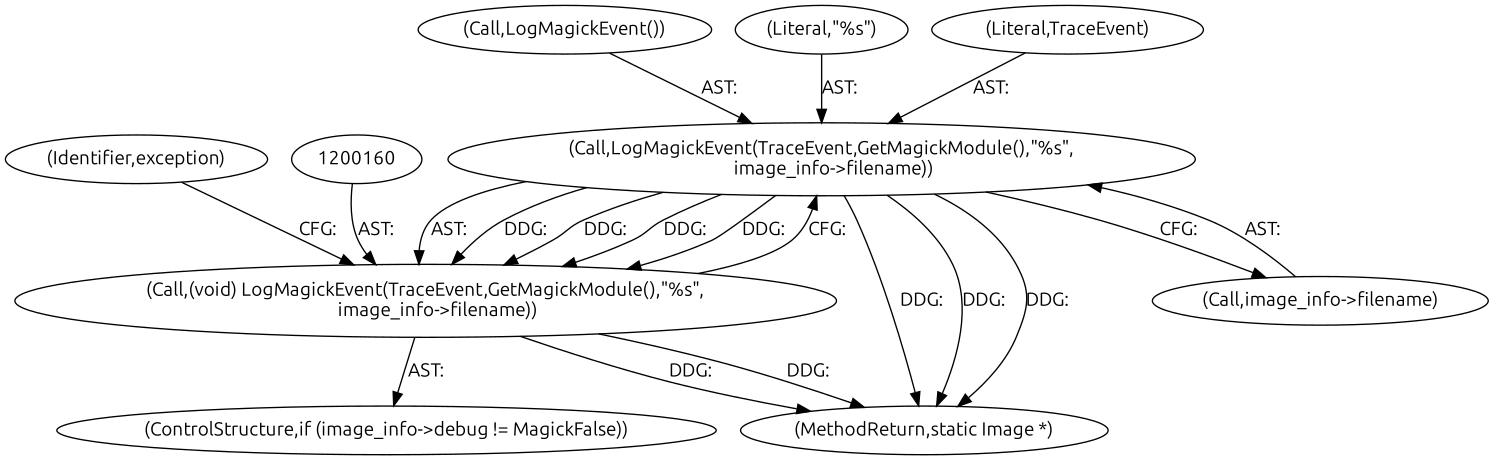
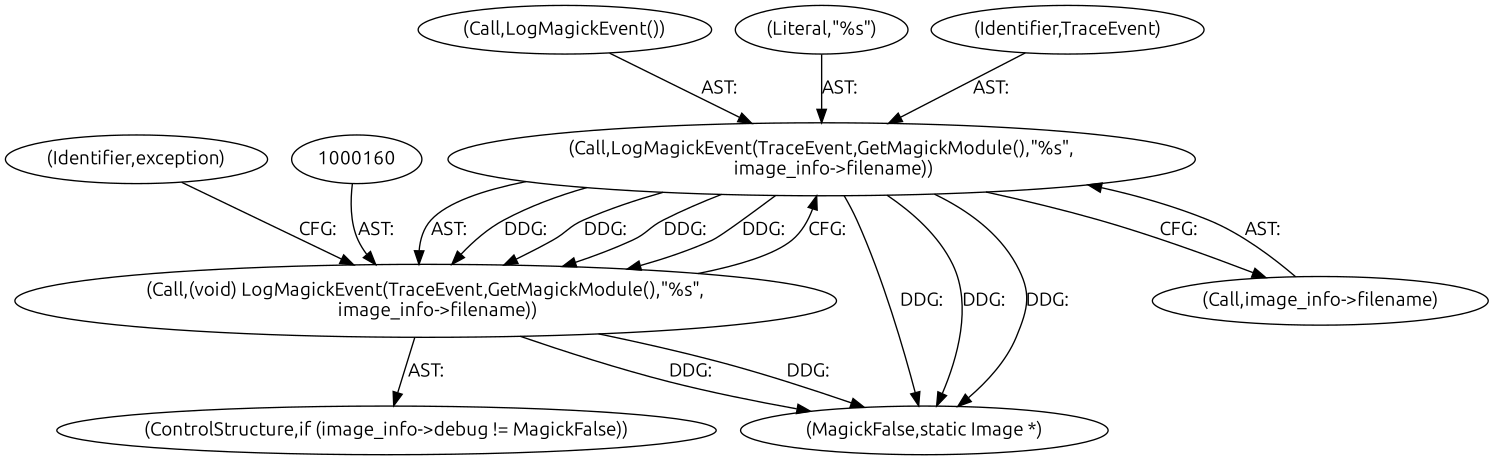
node "(Literal,TraceEvent)": label "(Literal,TraceEvent)" -> "(Identifier,TraceEvent)"
node "1200160": label "1200160" -> "1000160"
node "(MethodReturn,static Image *)": label "(MethodReturn,static Image *)" -> "(MagickFalse,static Image *)"
